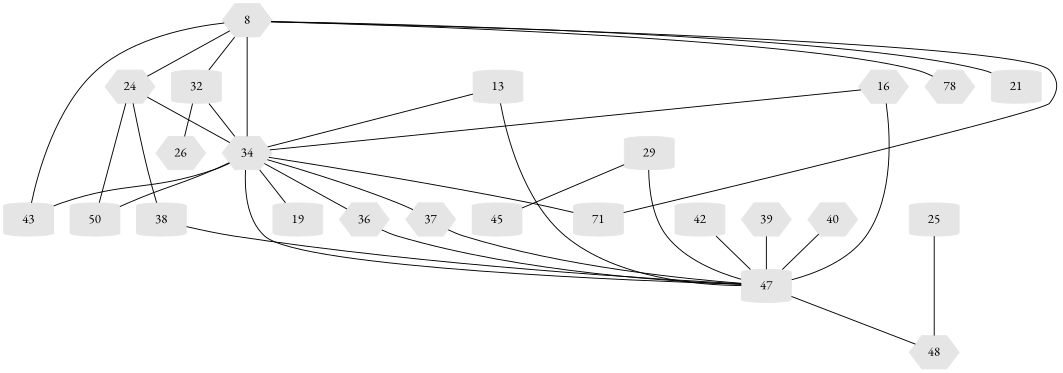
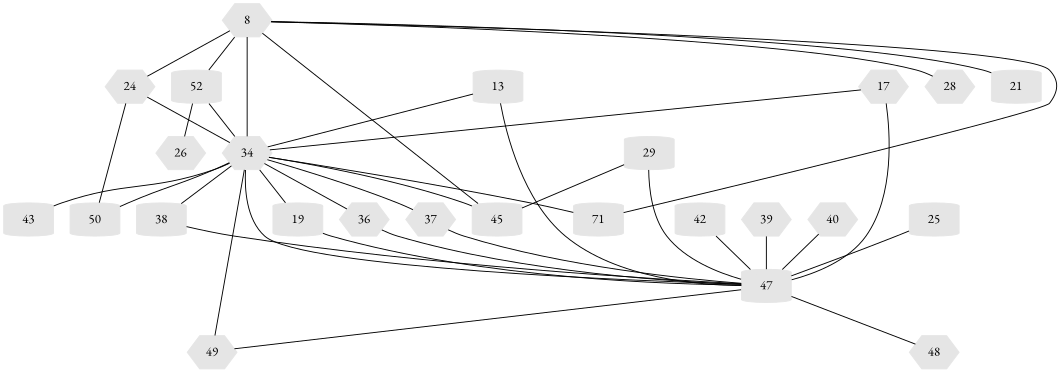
edge "8" -- "43": now "8" -- "45"
node "32": label "32" -> "52"
node "16": label "16" -> "17"
node "78": label "78" -> "28"
edge "24" -- "38": now "34" -- "38"
edge "34" -- "45": added
edge "19" -- "47": added
edge "25" -- "48": now "25" -- "47"
node "49": added
